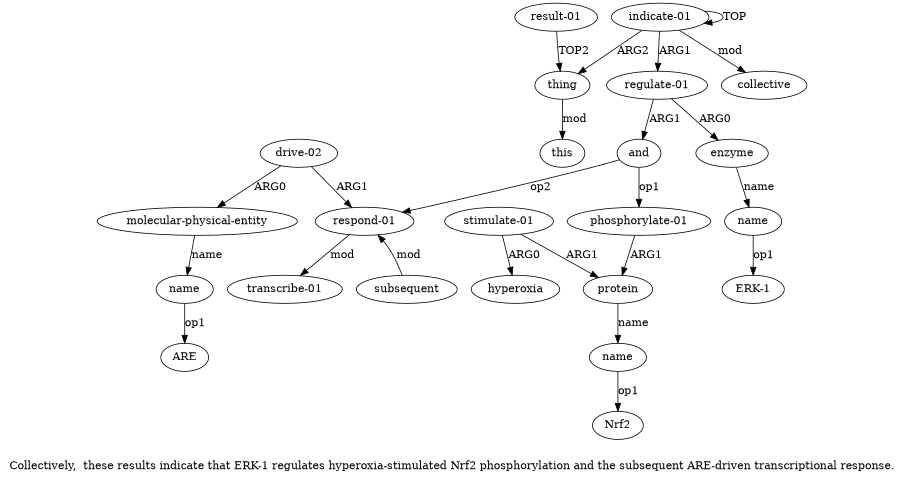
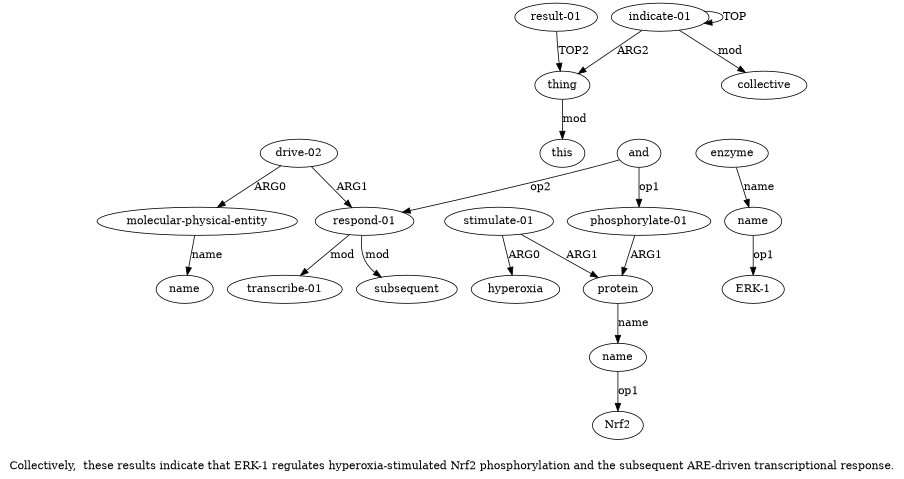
node "regulate-01": removed
edge "subsequent" -> "respond-01": reversed
node "ARE": removed
